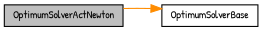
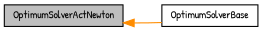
edge "OptimumSolverActNewton" -> "OptimumSolverBase": reversed
